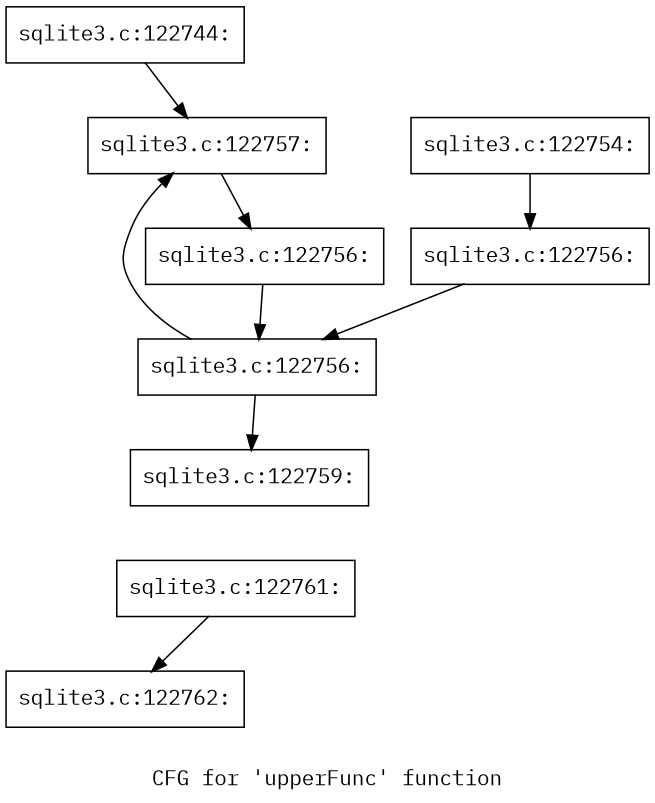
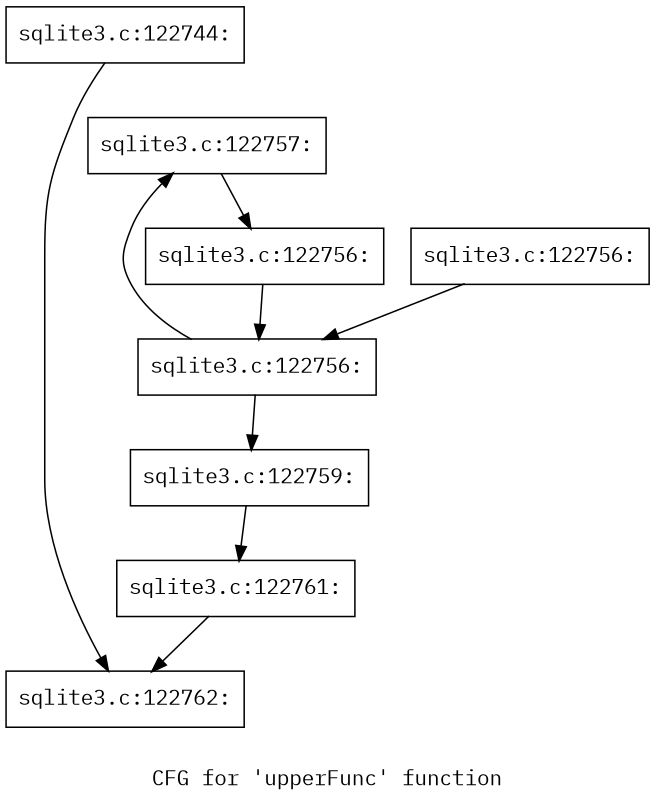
edge "sqlite3.c:122744:" -> "sqlite3.c:122757:": now "sqlite3.c:122744:" -> "sqlite3.c:122762:"
node "sqlite3.c:122754:": removed
edge "sqlite3.c:122759:" -> "sqlite3.c:122761:": added
